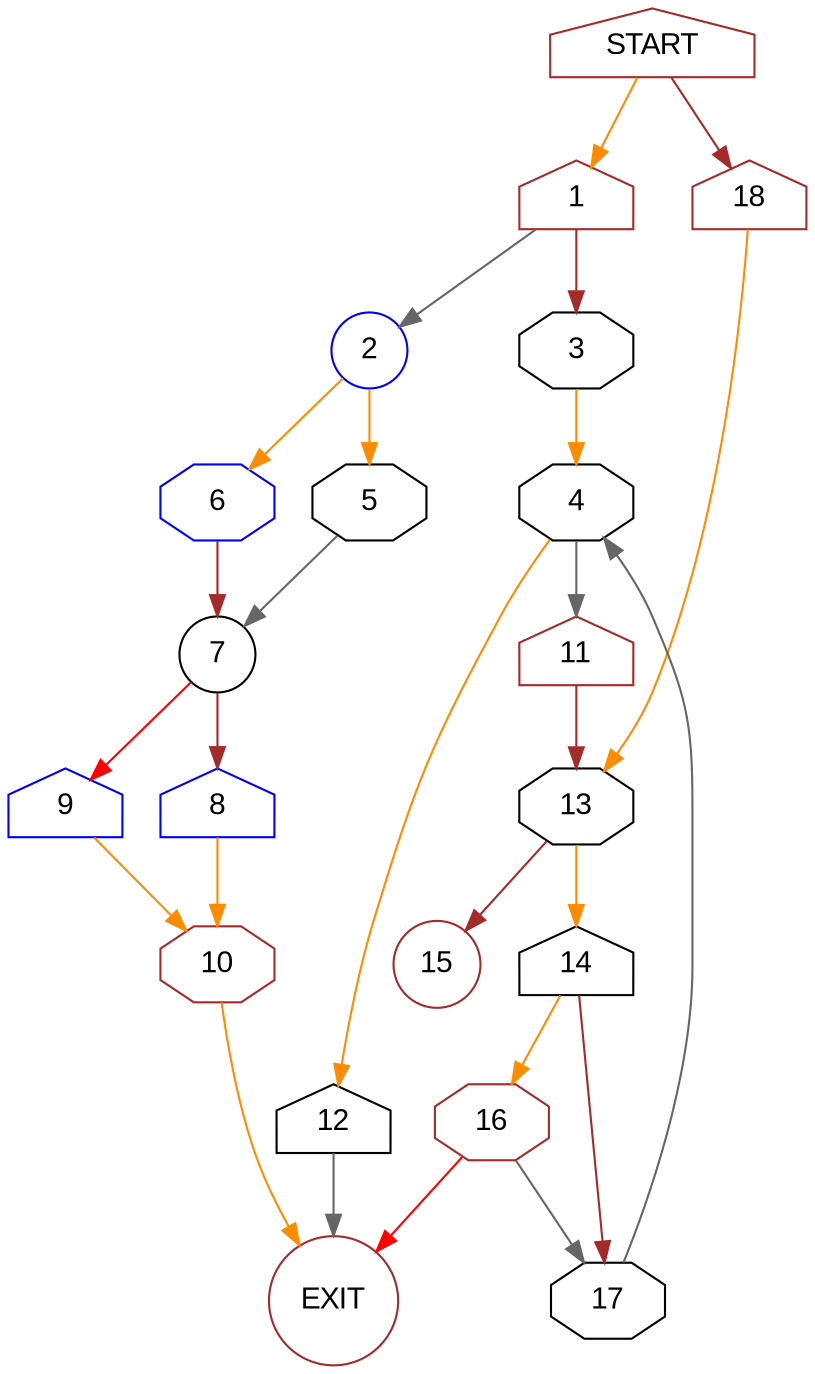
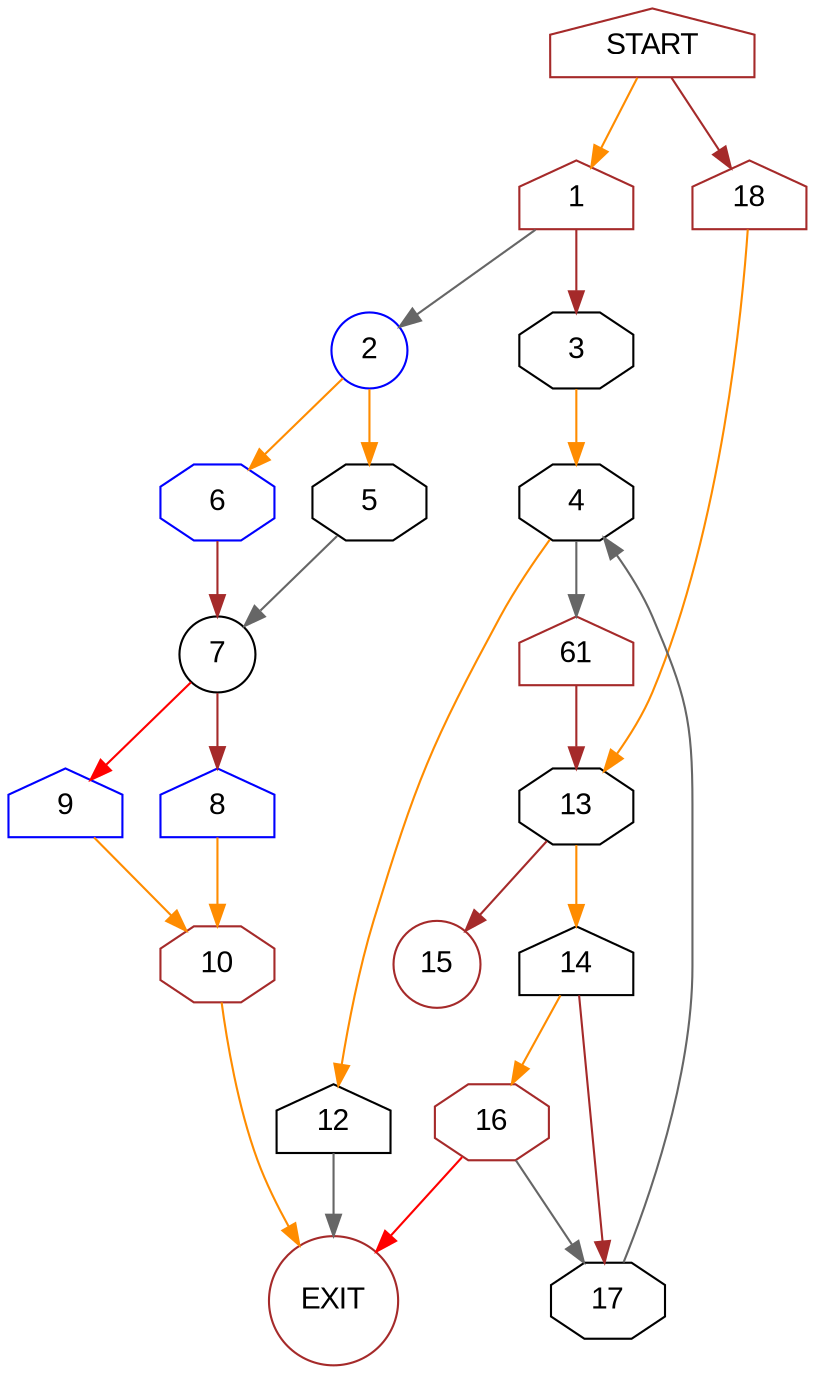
node "11": label "11" -> "61"
